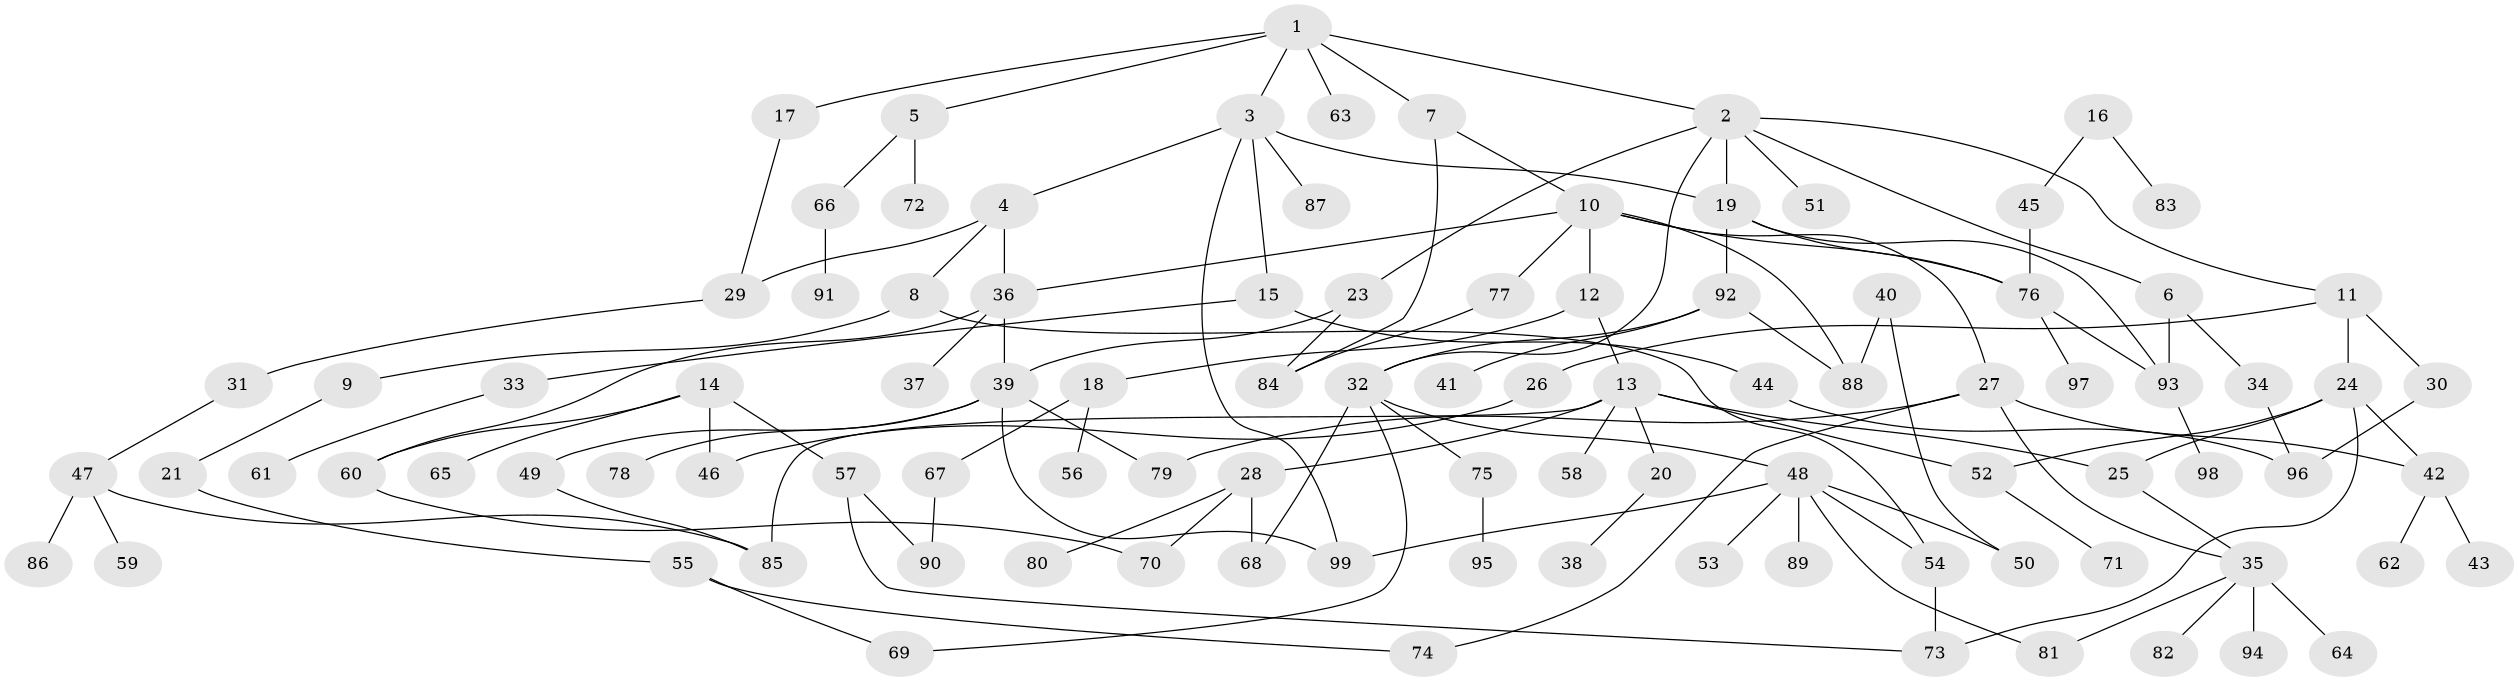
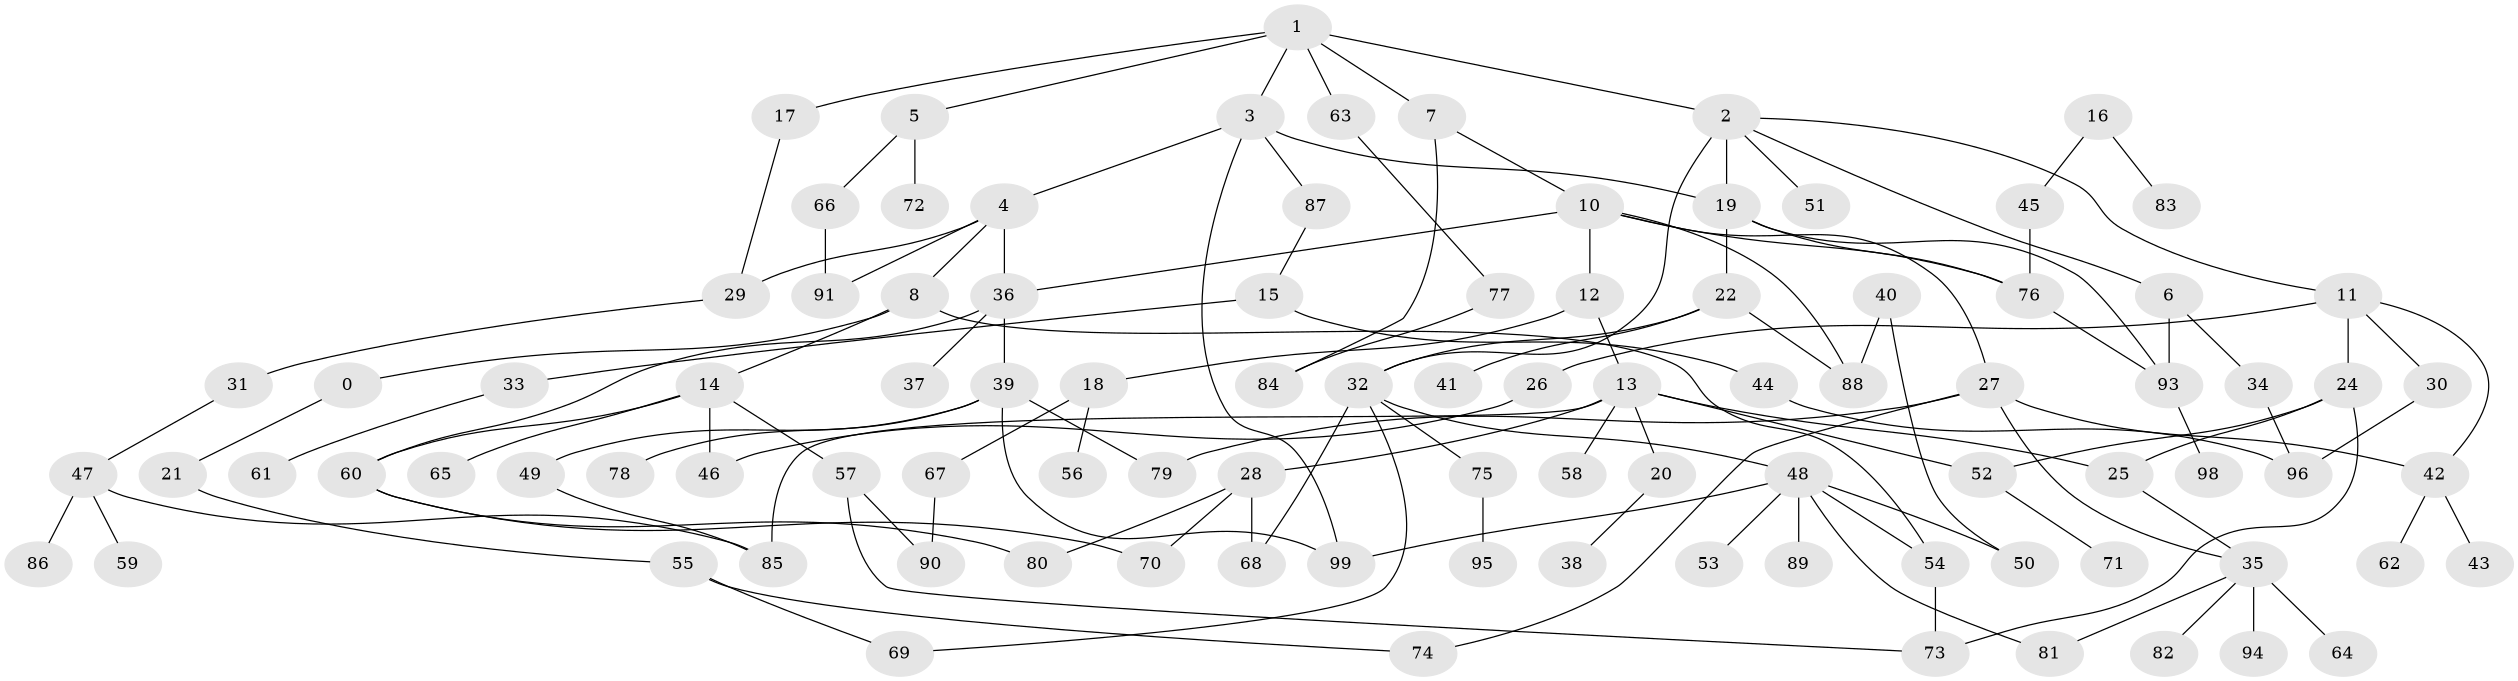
edge "3" -- "15": now "87" -- "15"
edge "4" -- "91": added
edge "10" -- "77": now "63" -- "77"
node "23": removed
node "92": label "92" -> "22"
edge "8" -- "14": added
node "9": label "9" -> "0"
node "97": removed
edge "24" -- "42": now "11" -- "42"
edge "60" -- "80": added
